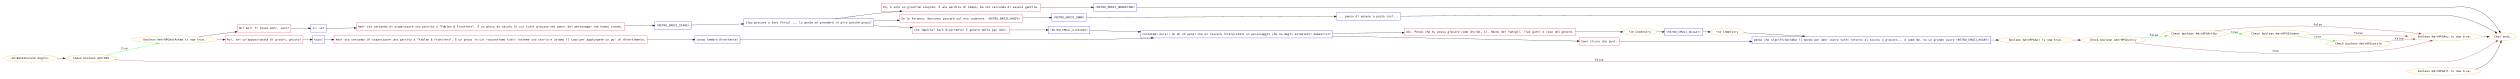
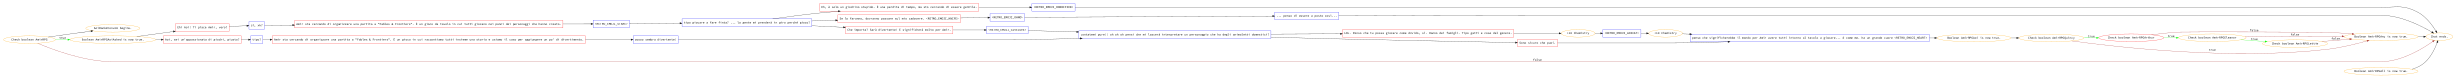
node "Che importa? Sarà divertente! E genere molto per Amir.": label "Che importa? Sarà divertente! E genere molto per Amir." -> "Che importa? Sarà divertente! E significherà molto per Amir."
node "Check boolean AmirRPGArthur": color orange -> red
edge "Check boolean AmirRPGQuincy" -> "Check boolean AmirRPGArthur": label "false" -> "true"
edge "AoiRank2Convo6 begins." -> "Check boolean AmirRPG": reversed
